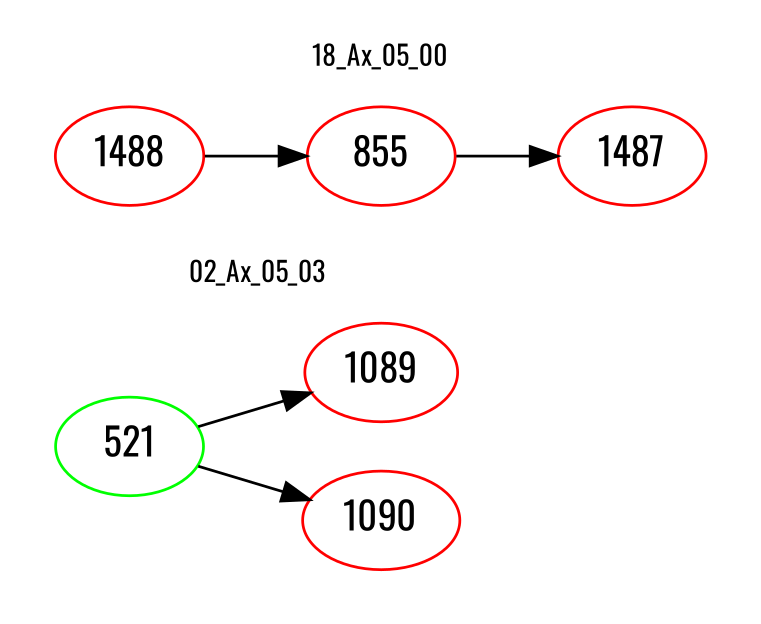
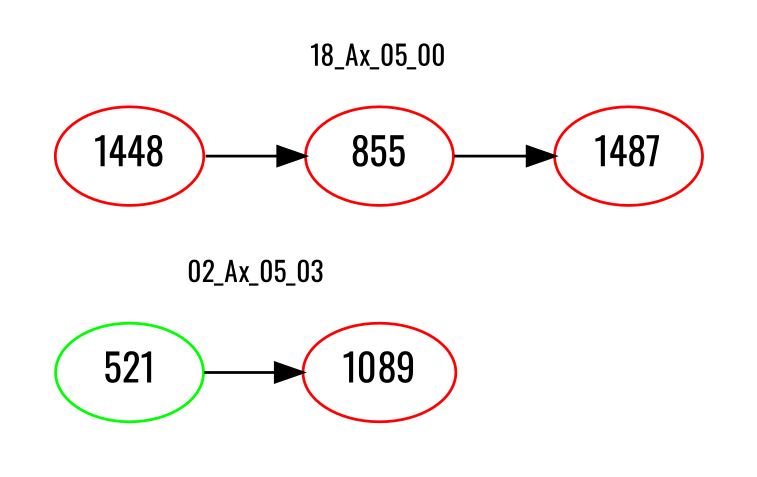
node "1488": label "1488" -> "1448"
node "1090": removed
